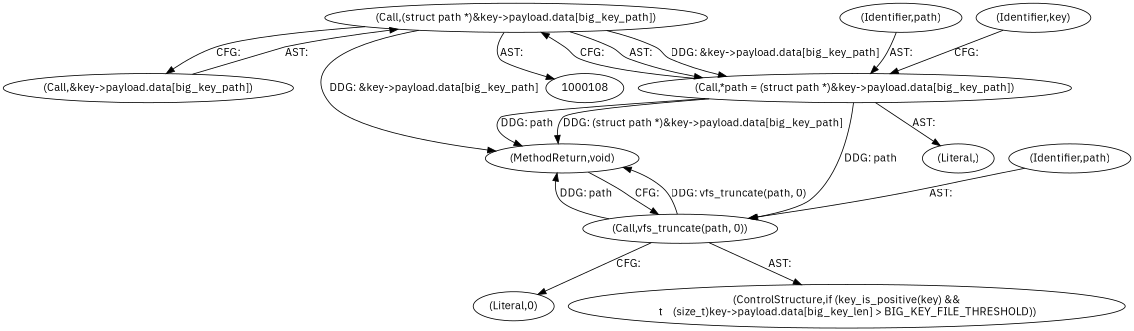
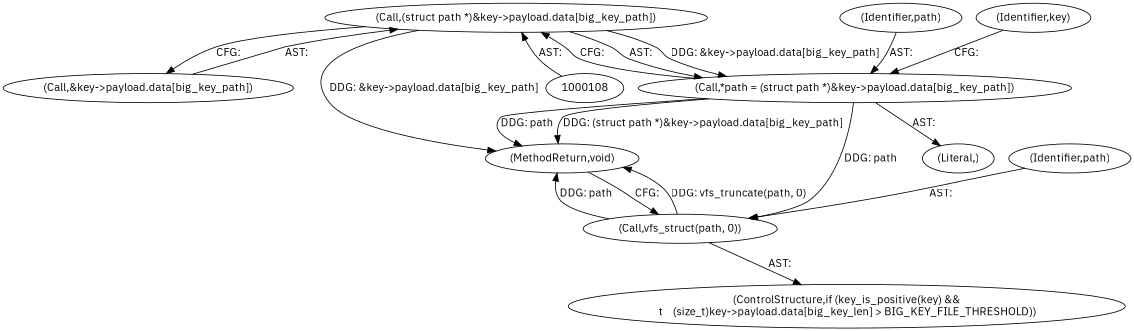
edge "(Call,(struct path *)&key->payload.data[big_key_path])" -> "1000108": reversed
node "(Call,vfs_truncate(path, 0))": label "(Call,vfs_truncate(path, 0))" -> "(Call,vfs_struct(path, 0))"
node "(Literal,0)": removed
